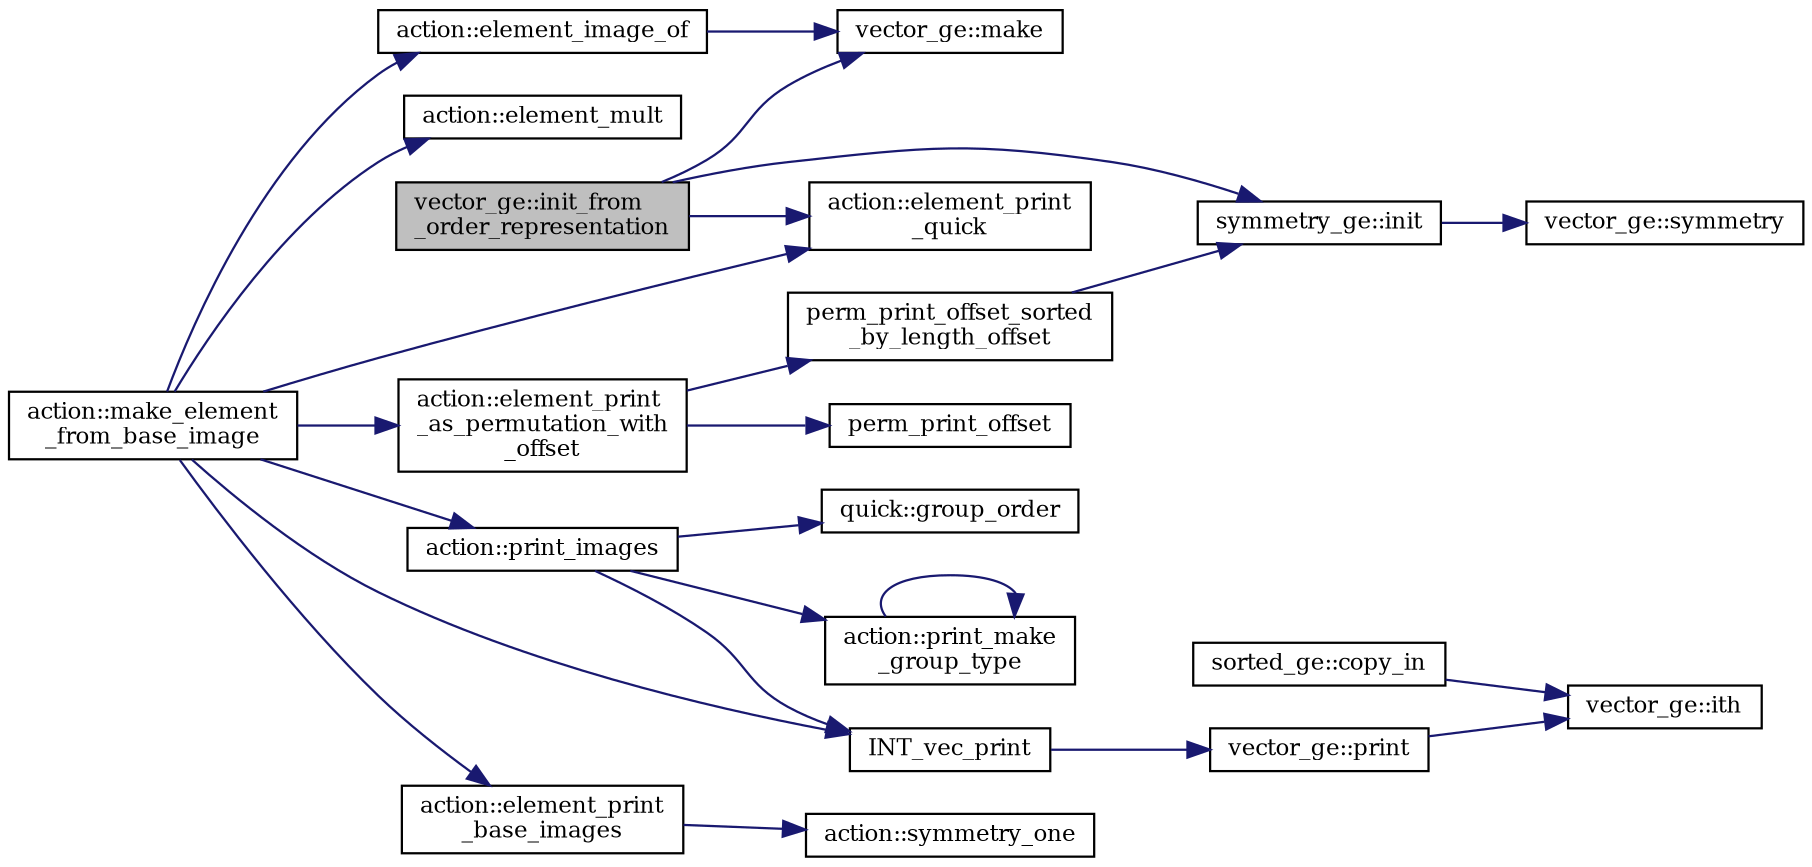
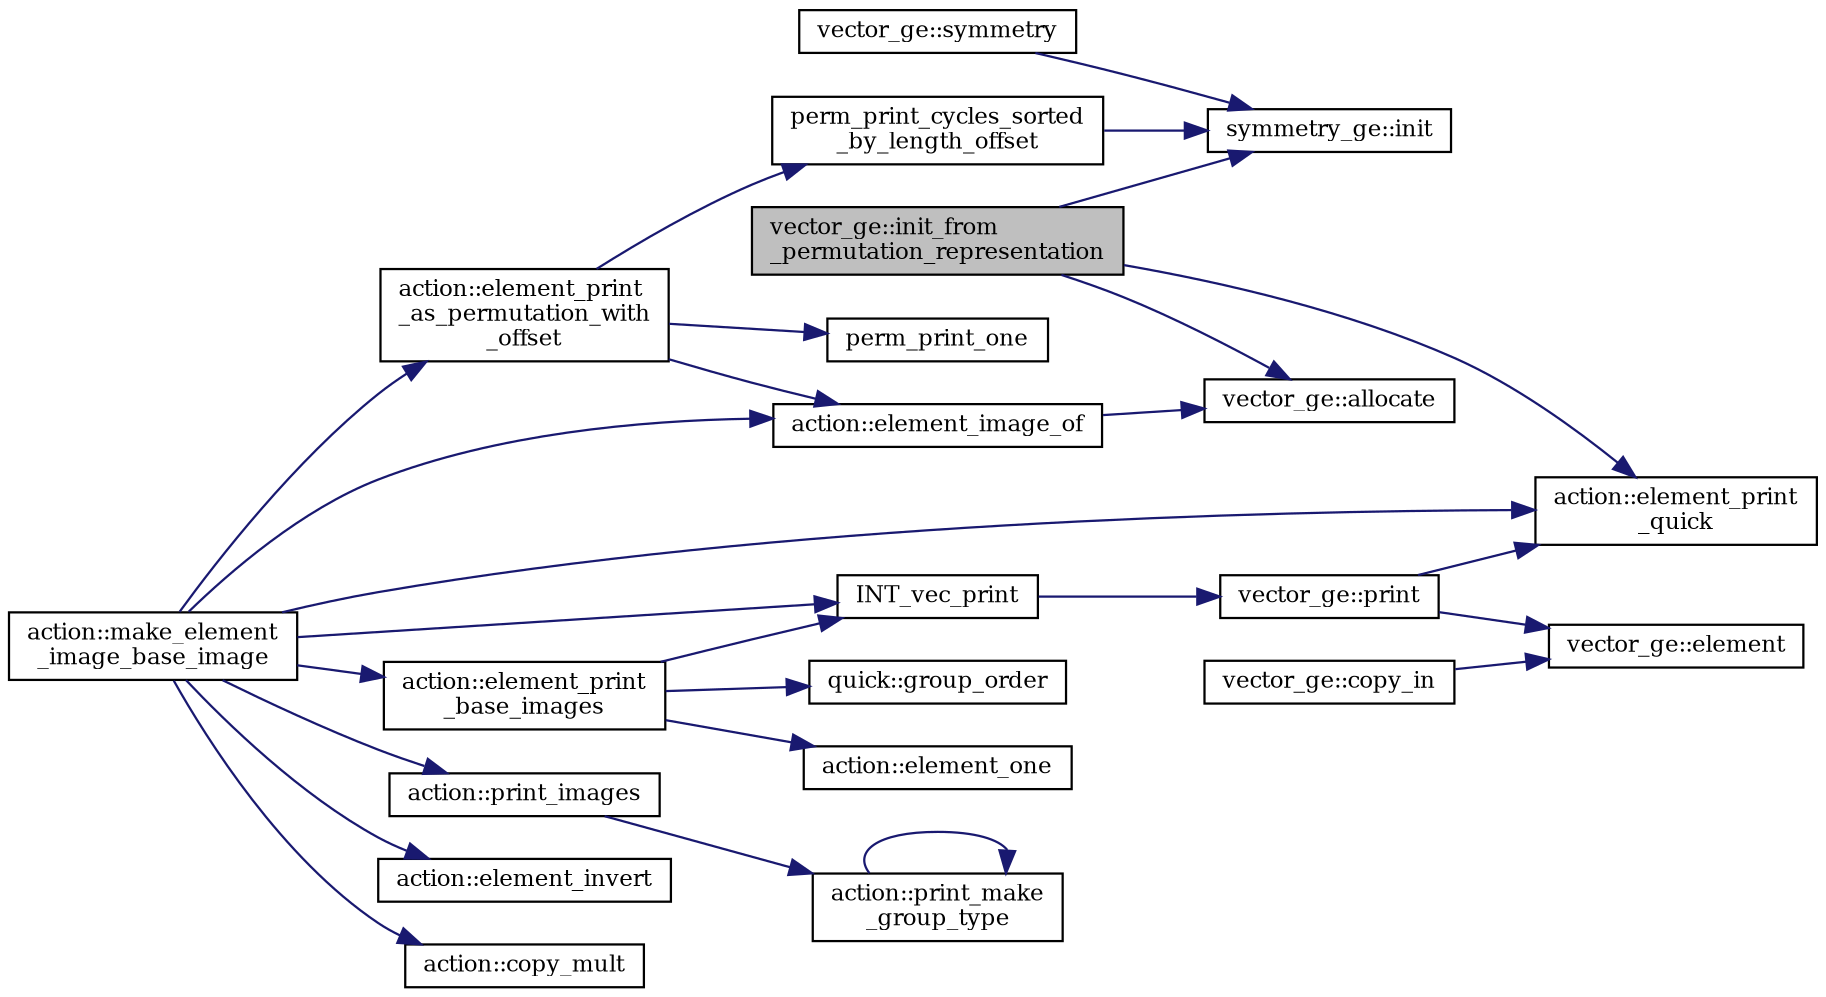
node "vector_ge::make": label "vector_ge::make" -> "vector_ge::allocate"
node "action::element_mult": label "action::element_mult" -> "action::copy_mult"
node "vector_ge::init_from _order_representation": label "vector_ge::init_from _order_representation" -> "vector_ge::init_from _permutation_representation"
edge "symmetry_ge::init" -> "vector_ge::symmetry": reversed
node "perm_print_offset_sorted _by_length_offset": label "perm_print_offset_sorted _by_length_offset" -> "perm_print_cycles_sorted _by_length_offset"
edge "action::element_print _as_permutation_with _offset" -> "action::element_image_of": added
node "action::make_element _from_base_image": label "action::make_element _from_base_image" -> "action::make_element _image_base_image"
node "perm_print_offset": label "perm_print_offset" -> "perm_print_one"
edge "action::print_images" -> "quick::group_order": now "action::element_print _base_images" -> "quick::group_order"
edge "vector_ge::print" -> "action::element_print _quick": added
edge "action::print_images" -> "INT_vec_print": now "action::element_print _base_images" -> "INT_vec_print"
node "sorted_ge::copy_in": label "sorted_ge::copy_in" -> "vector_ge::copy_in"
node "vector_ge::ith": label "vector_ge::ith" -> "vector_ge::element"
node "action::symmetry_one": label "action::symmetry_one" -> "action::element_one"
node "action::element_invert": added
